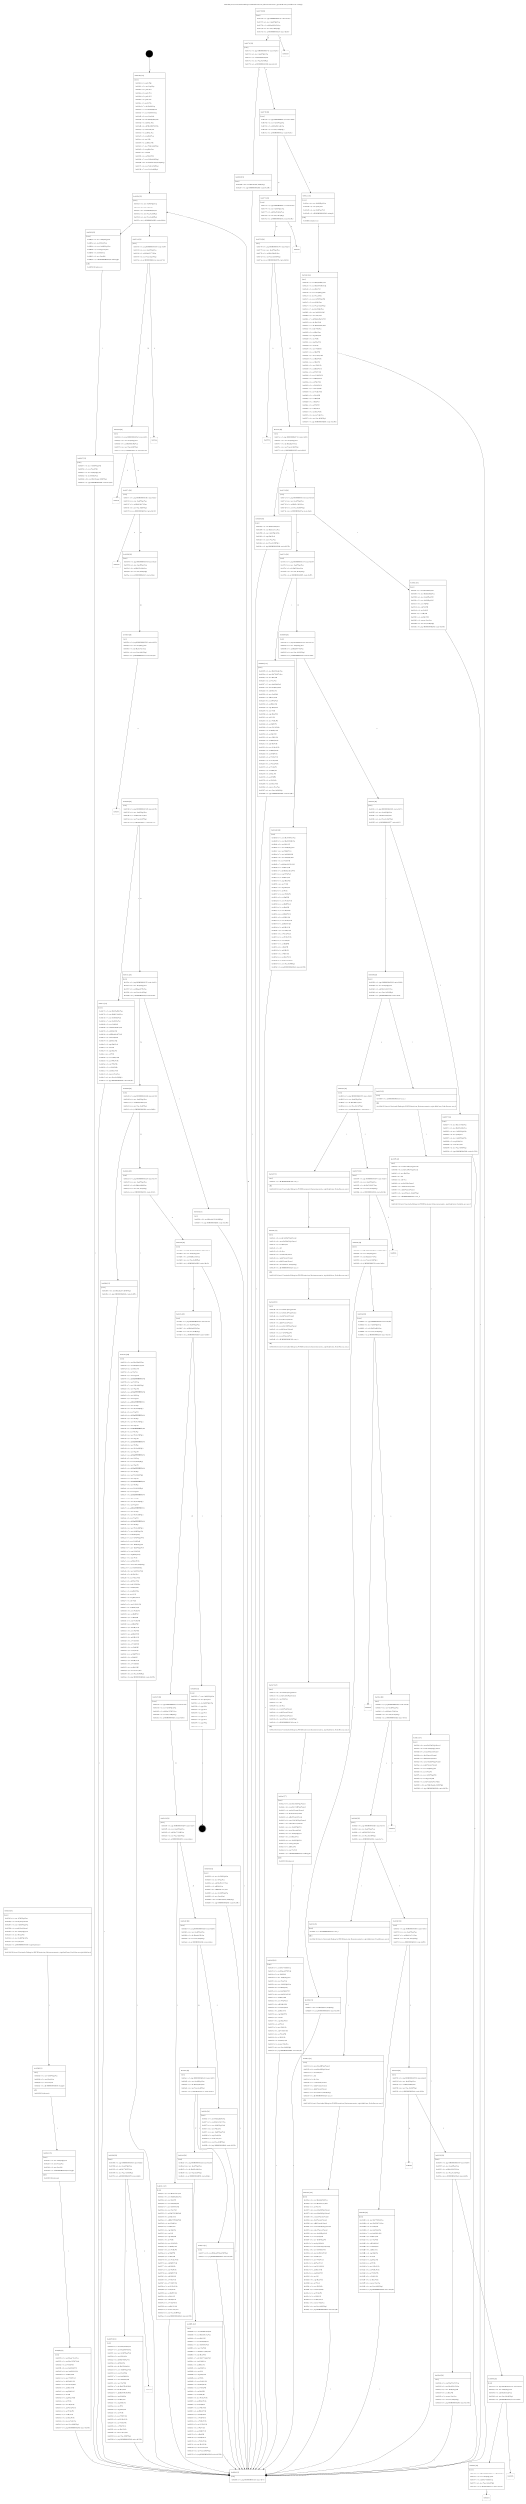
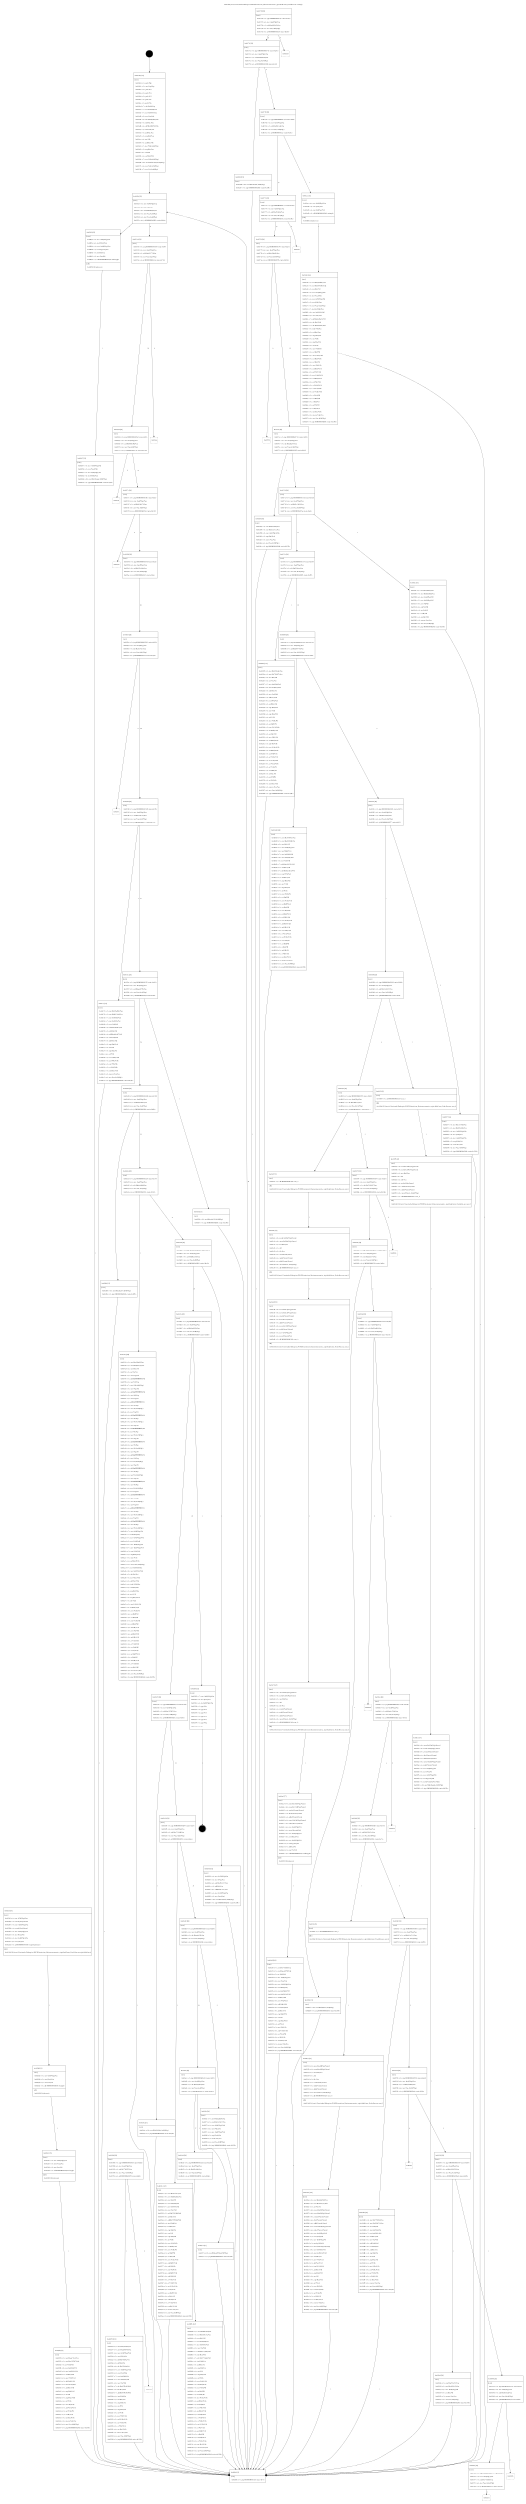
edge "0x4015b4 [28]" -> "0x4015d0 [28]": added, label "28"
node "0x40244c [15]": added
